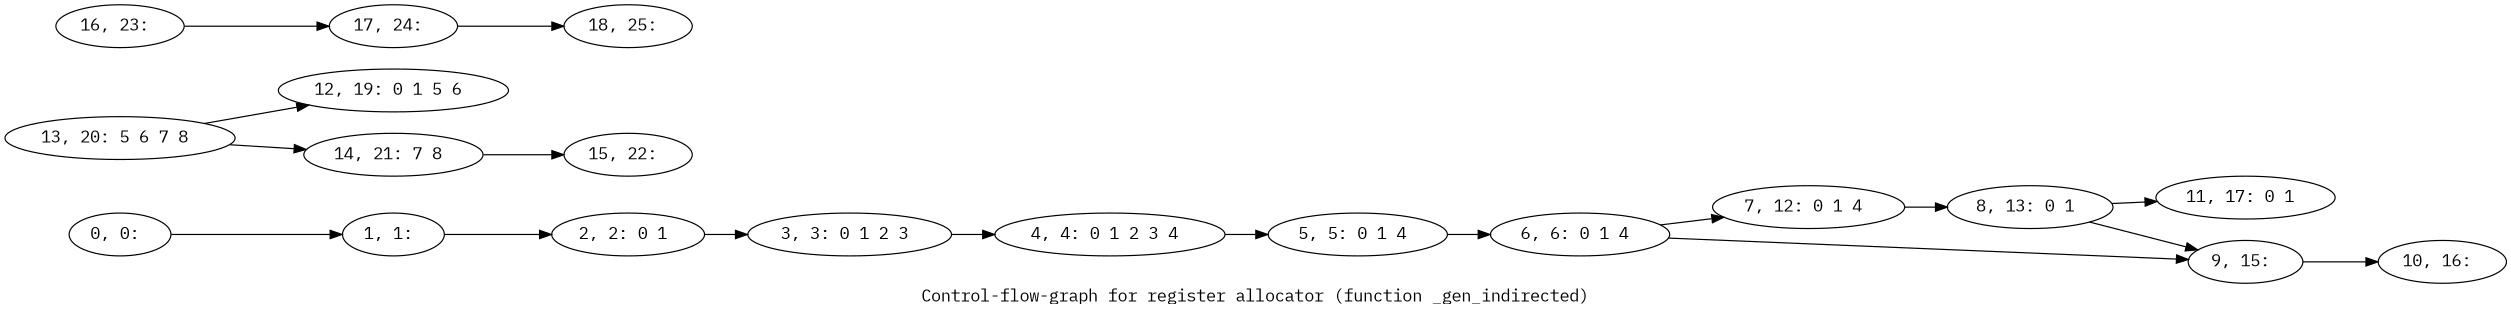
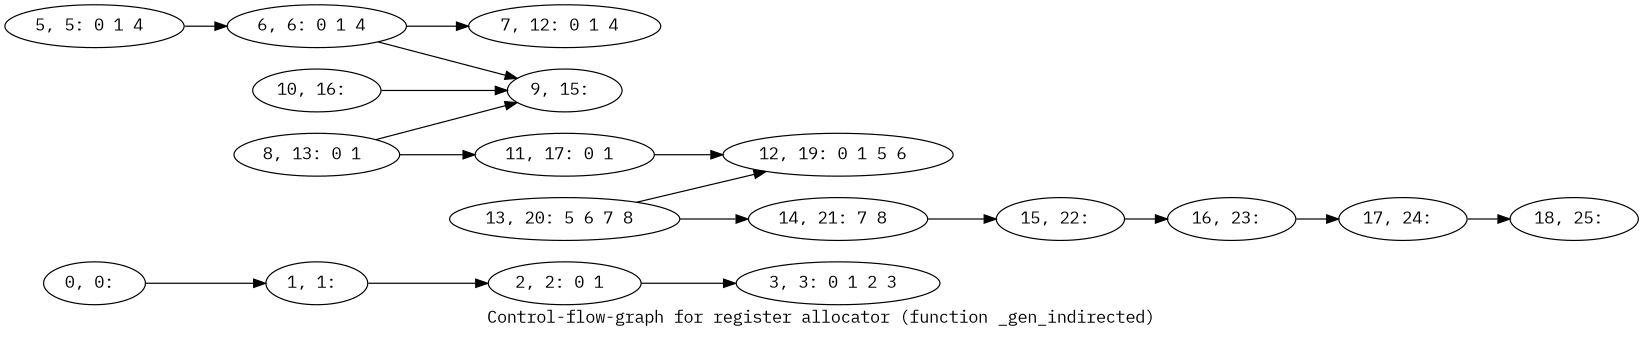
edge "11, 17: 0 1" -> "12, 19: 0 1 5 6": added
edge "7, 12: 0 1 4" -> "8, 13: 0 1": removed
edge "15, 22:" -> "16, 23:": added
node "4, 4: 0 1 2 3 4": removed
edge "9, 15:" -> "10, 16:": reversed
